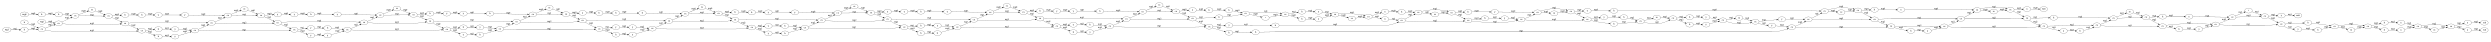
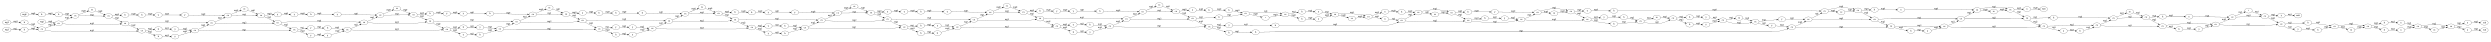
node "reg2": added
